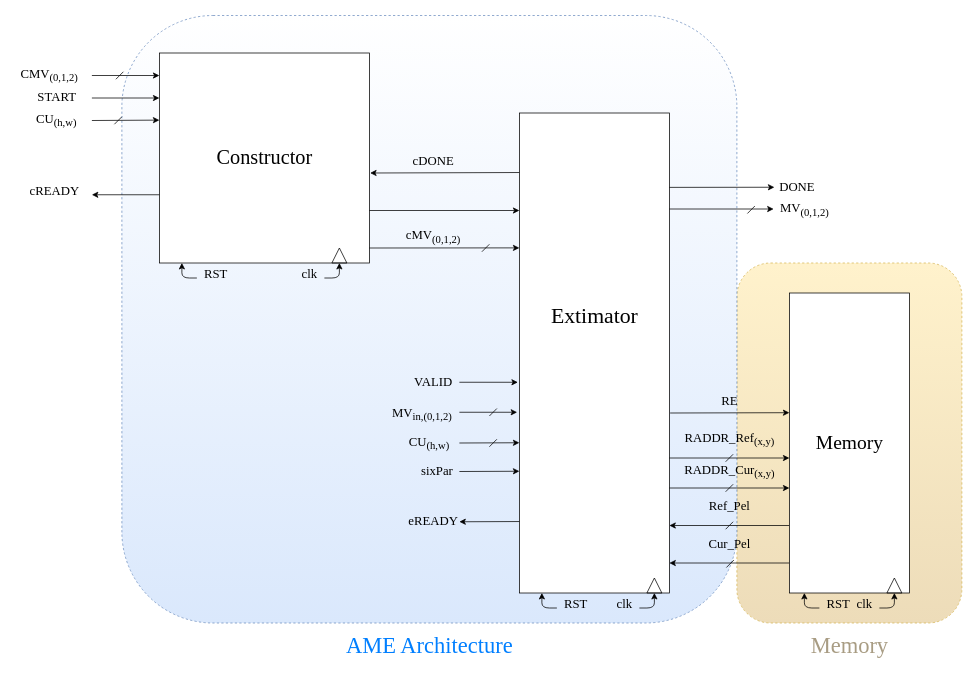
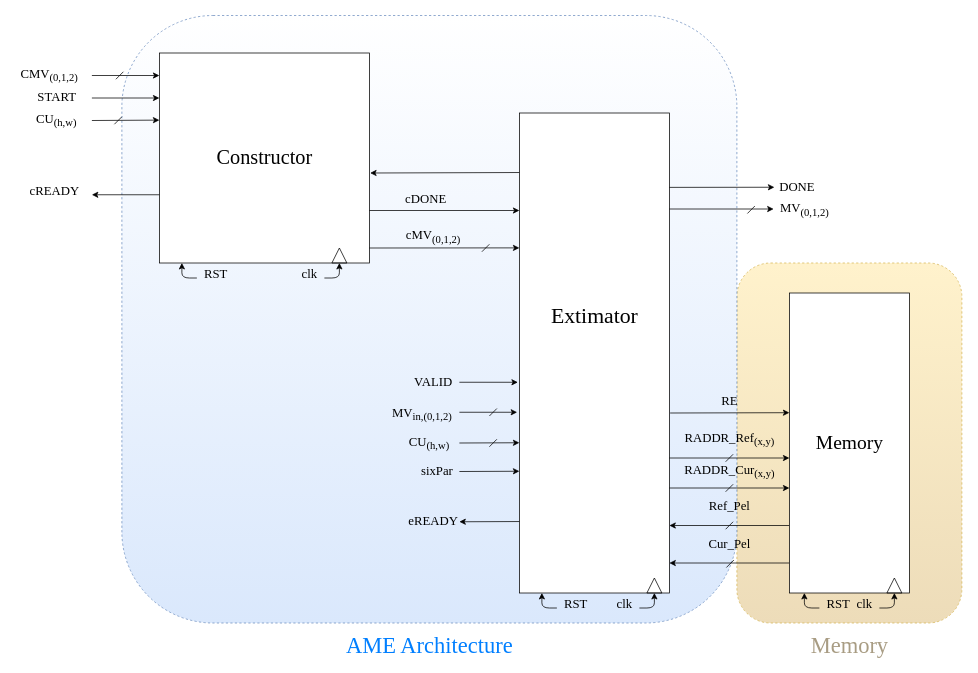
node "cDONE": moved (433, 162) -> (426, 199)
